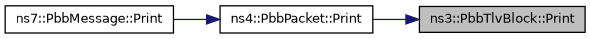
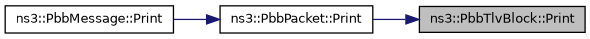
node "ns7::PbbMessage::Print": label "ns7::PbbMessage::Print" -> "ns3::PbbMessage::Print"
node "ns4::PbbPacket::Print": label "ns4::PbbPacket::Print" -> "ns3::PbbPacket::Print"
